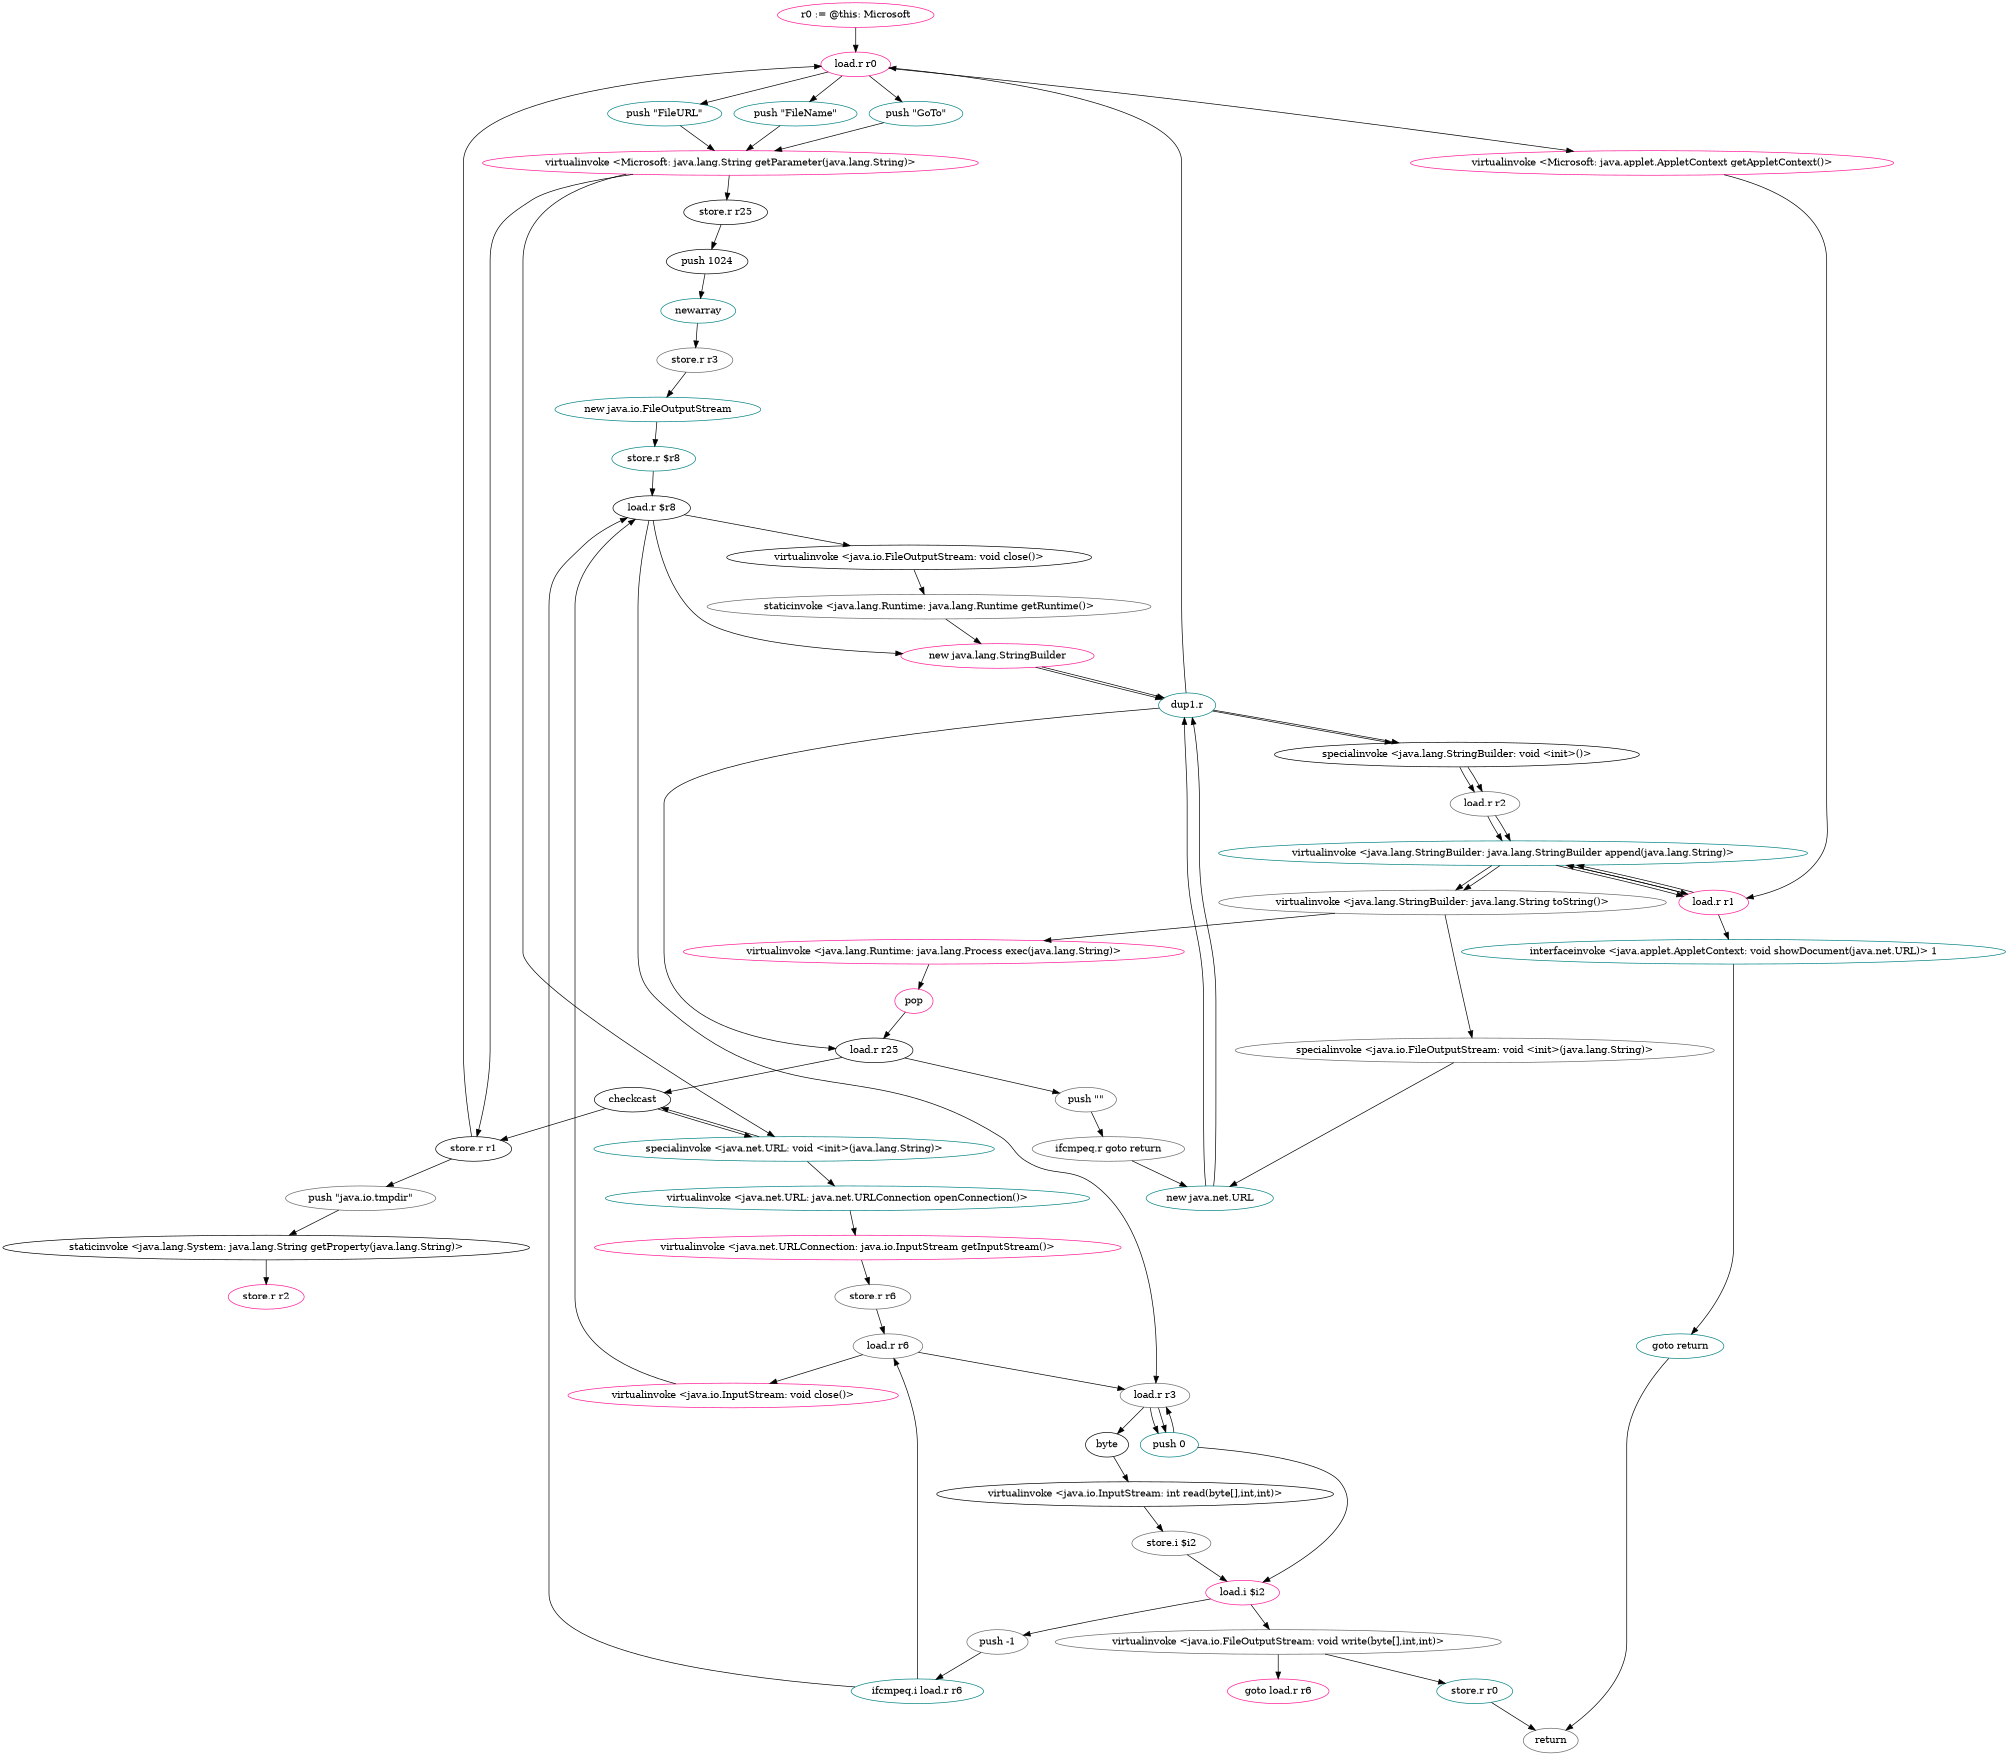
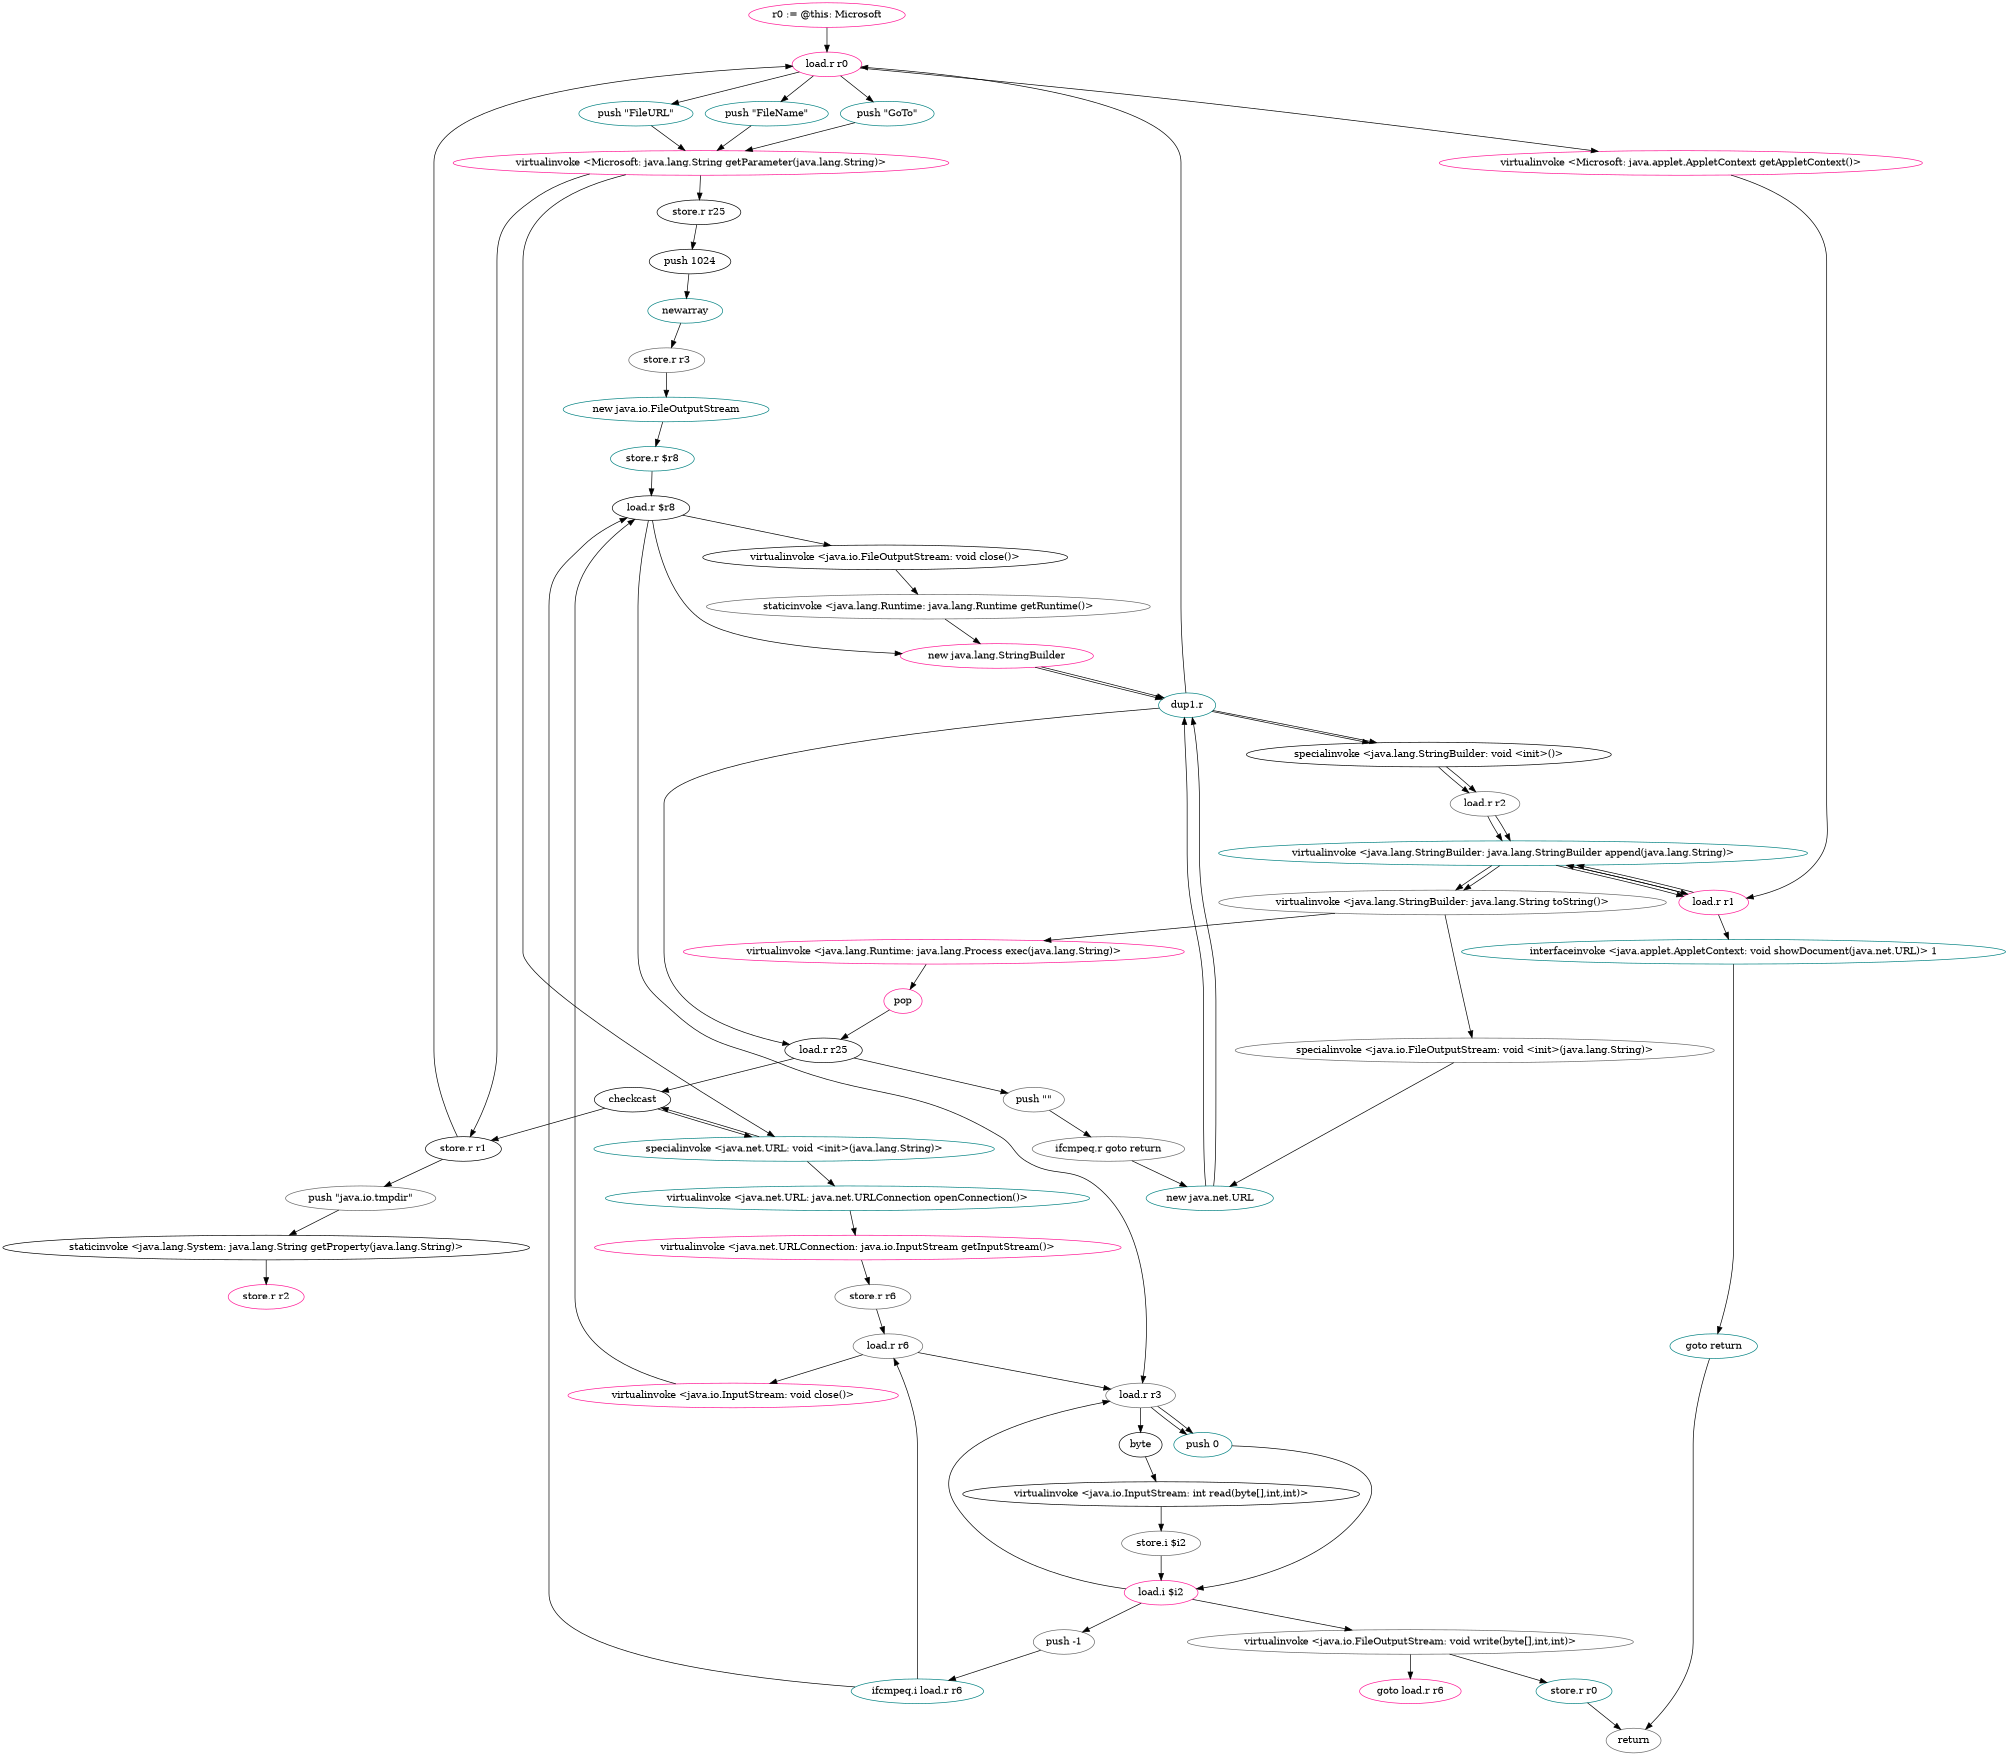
edge "push 0" -> "load.r r3": now "load.i $i2" -> "load.r r3"
